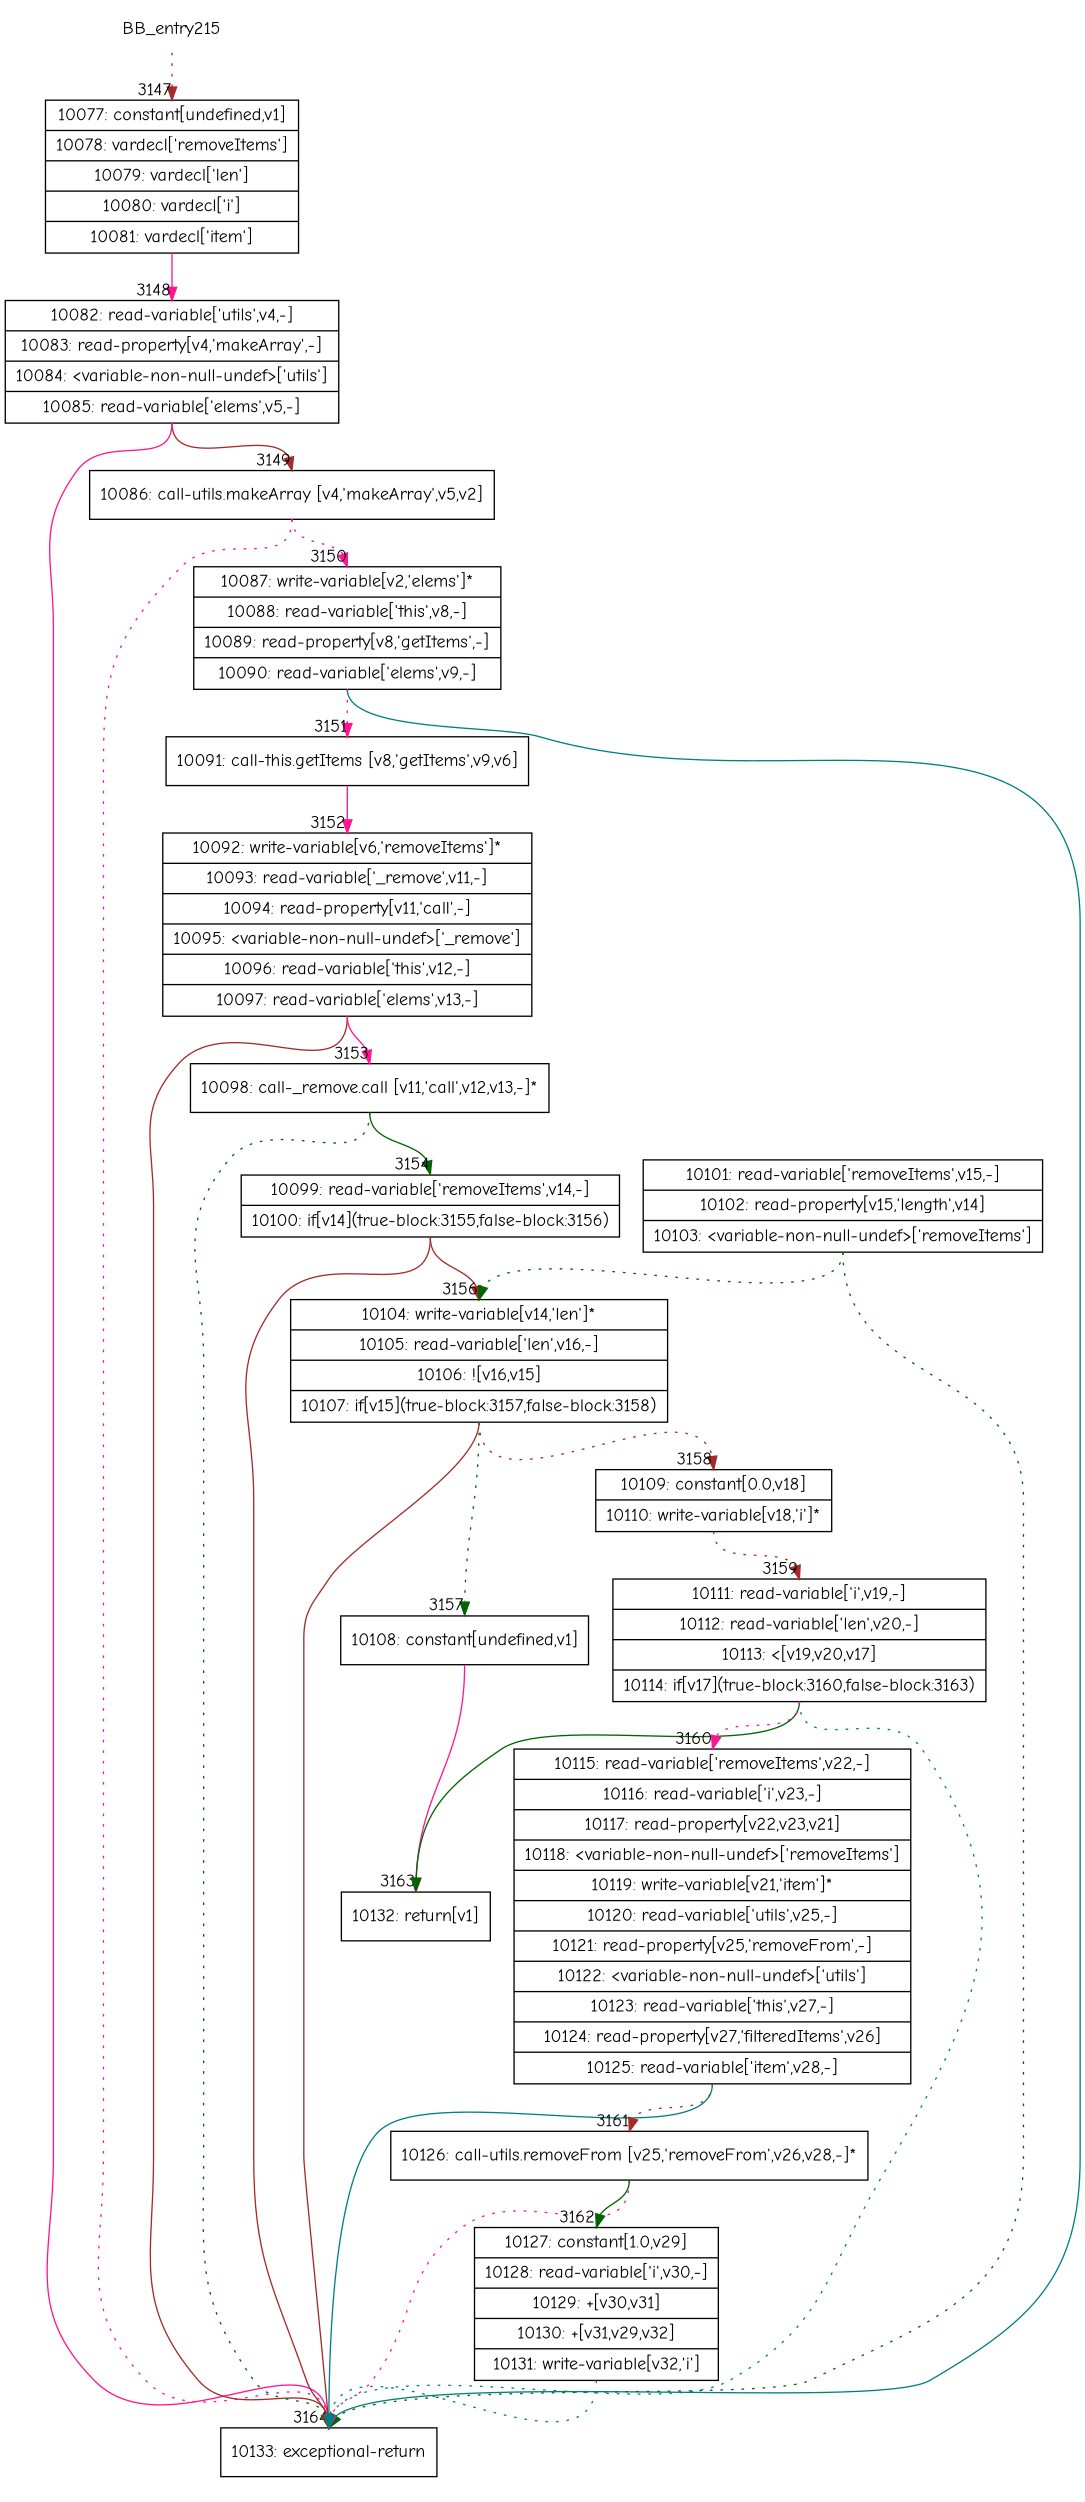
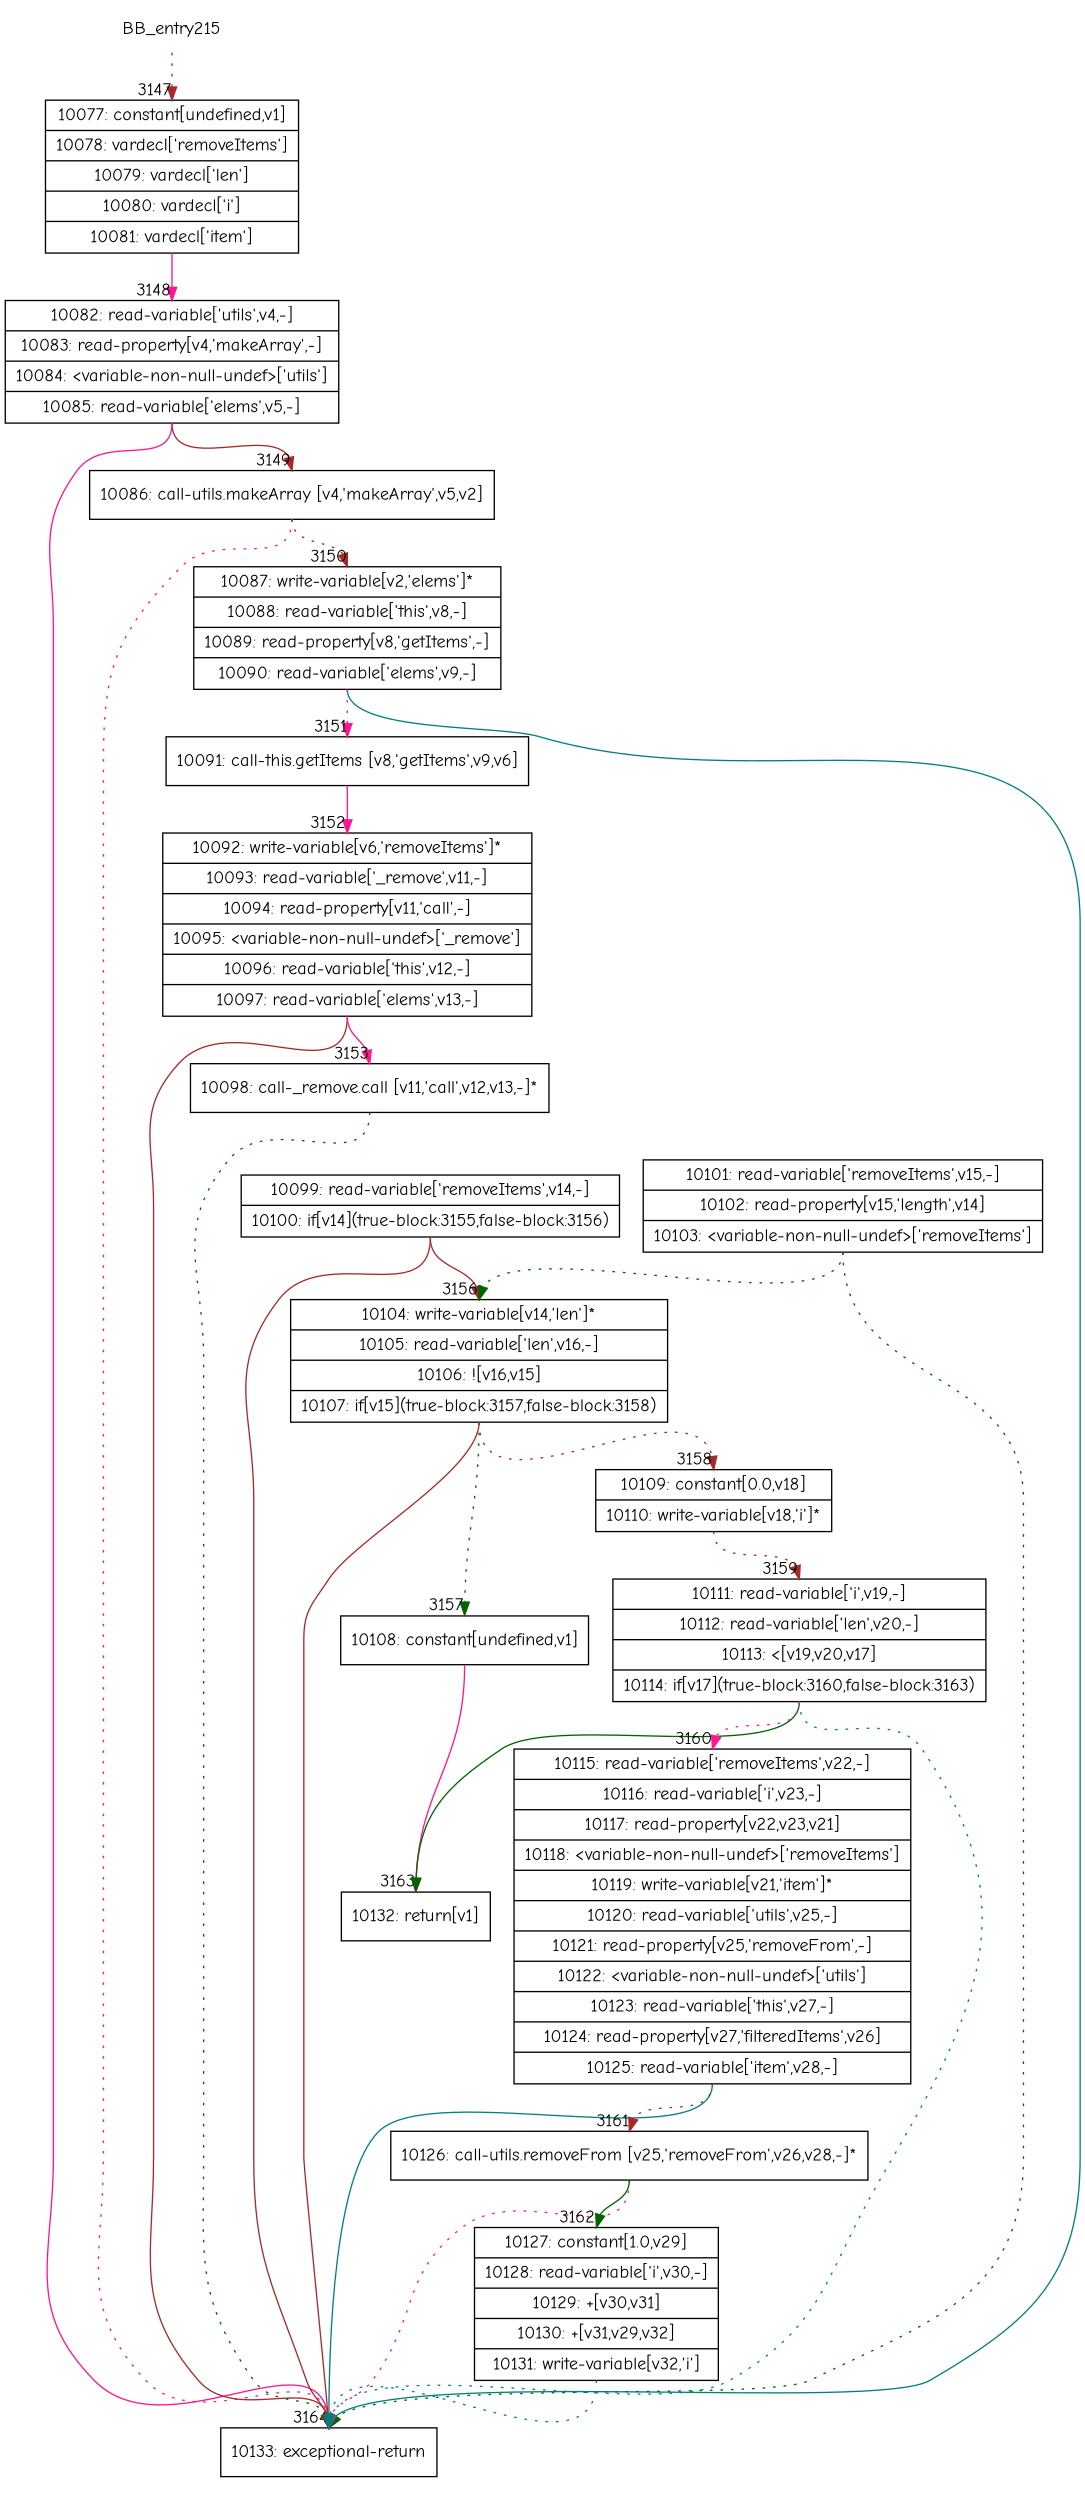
edge "10086: call-utils.makeArray [v4,'makeArray',v5,v2]" -> "10087: write-variable[v2,'elems']*": color deeppink -> brown
edge "10098: call-_remove.call [v11,'call',v12,v13,-]*" -> "10099: read-variable['removeItems',v14,-]": removed
